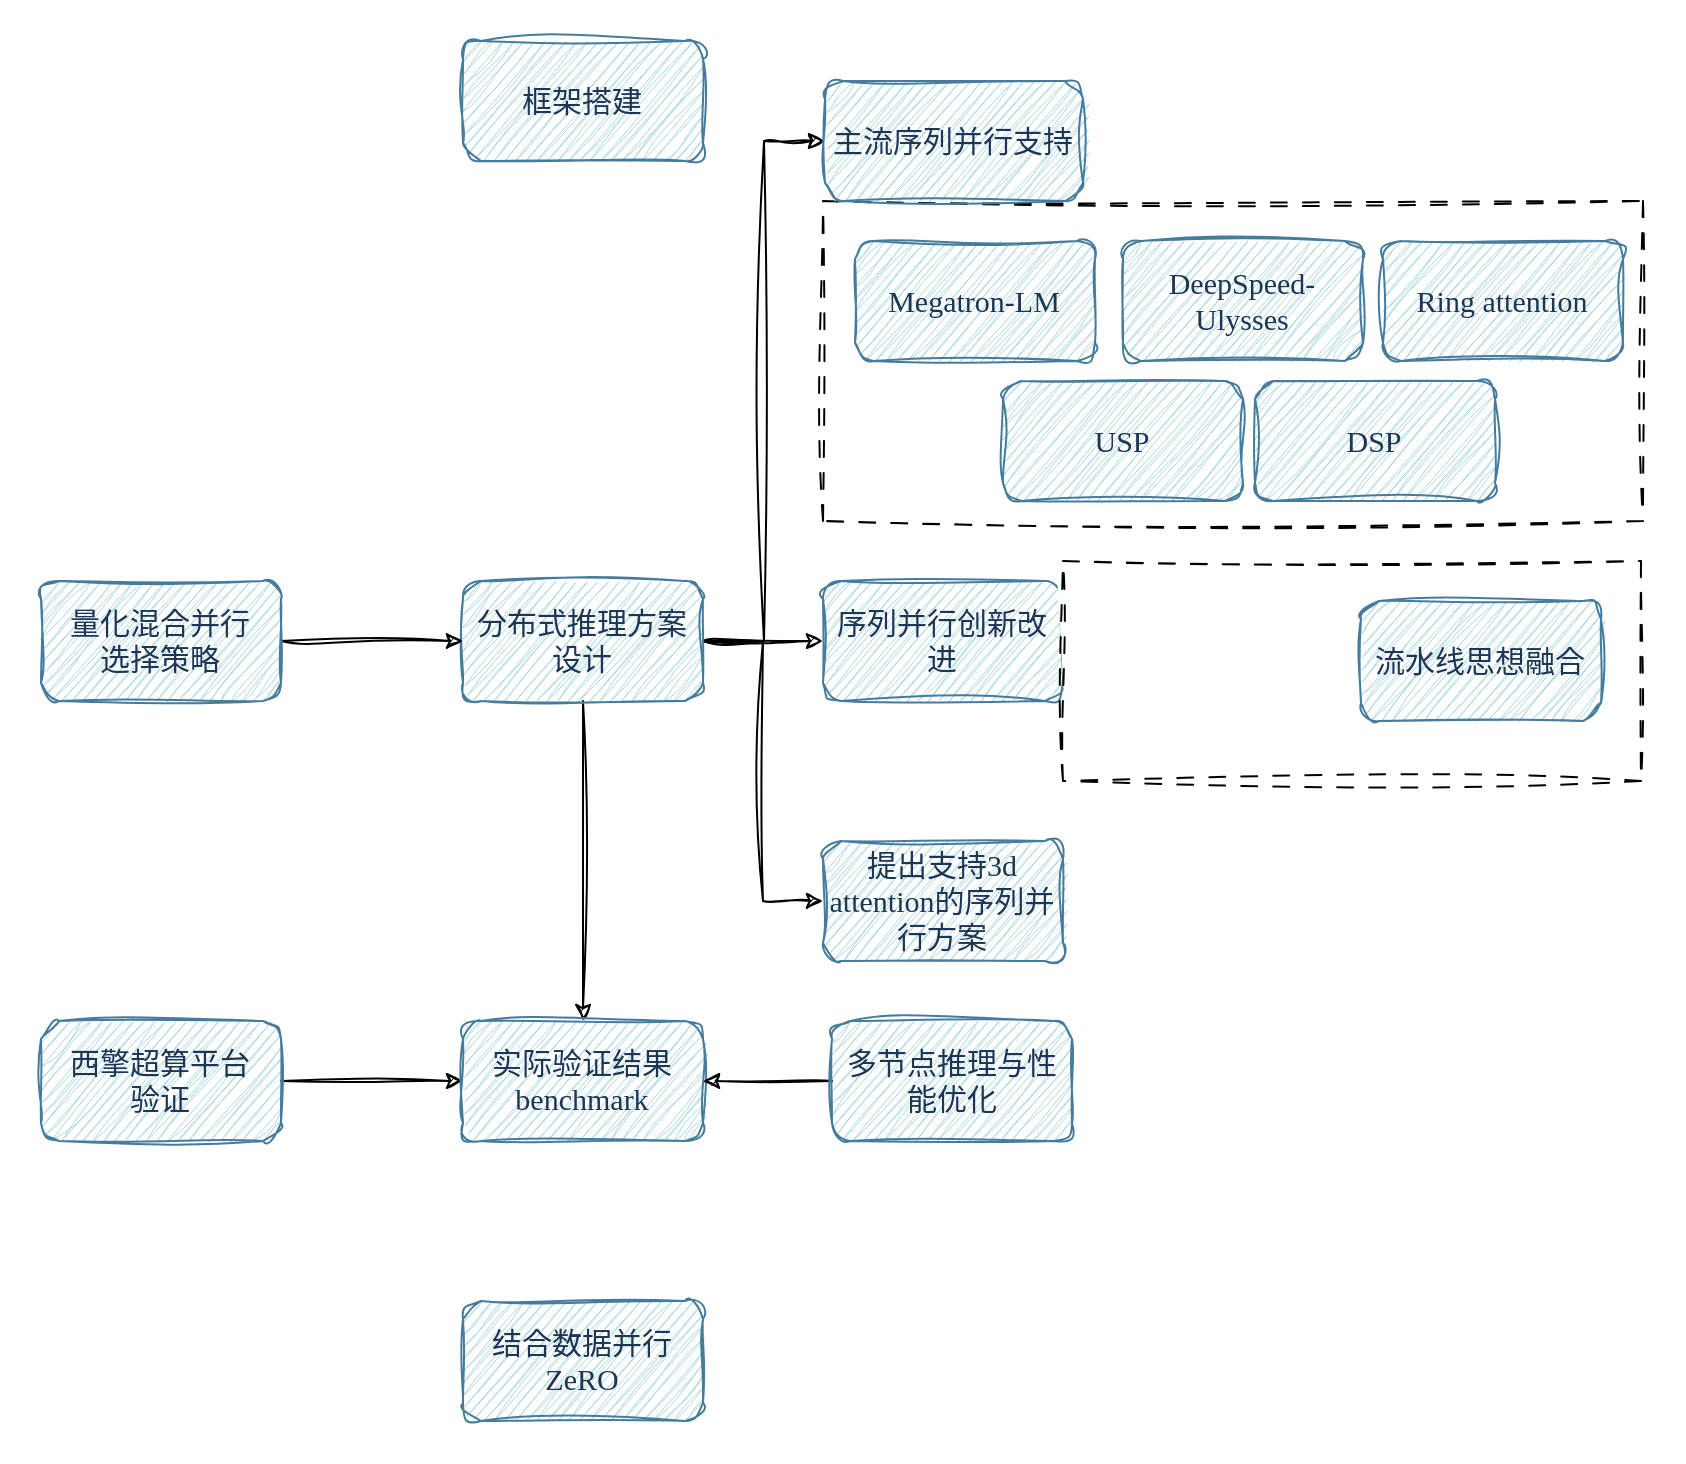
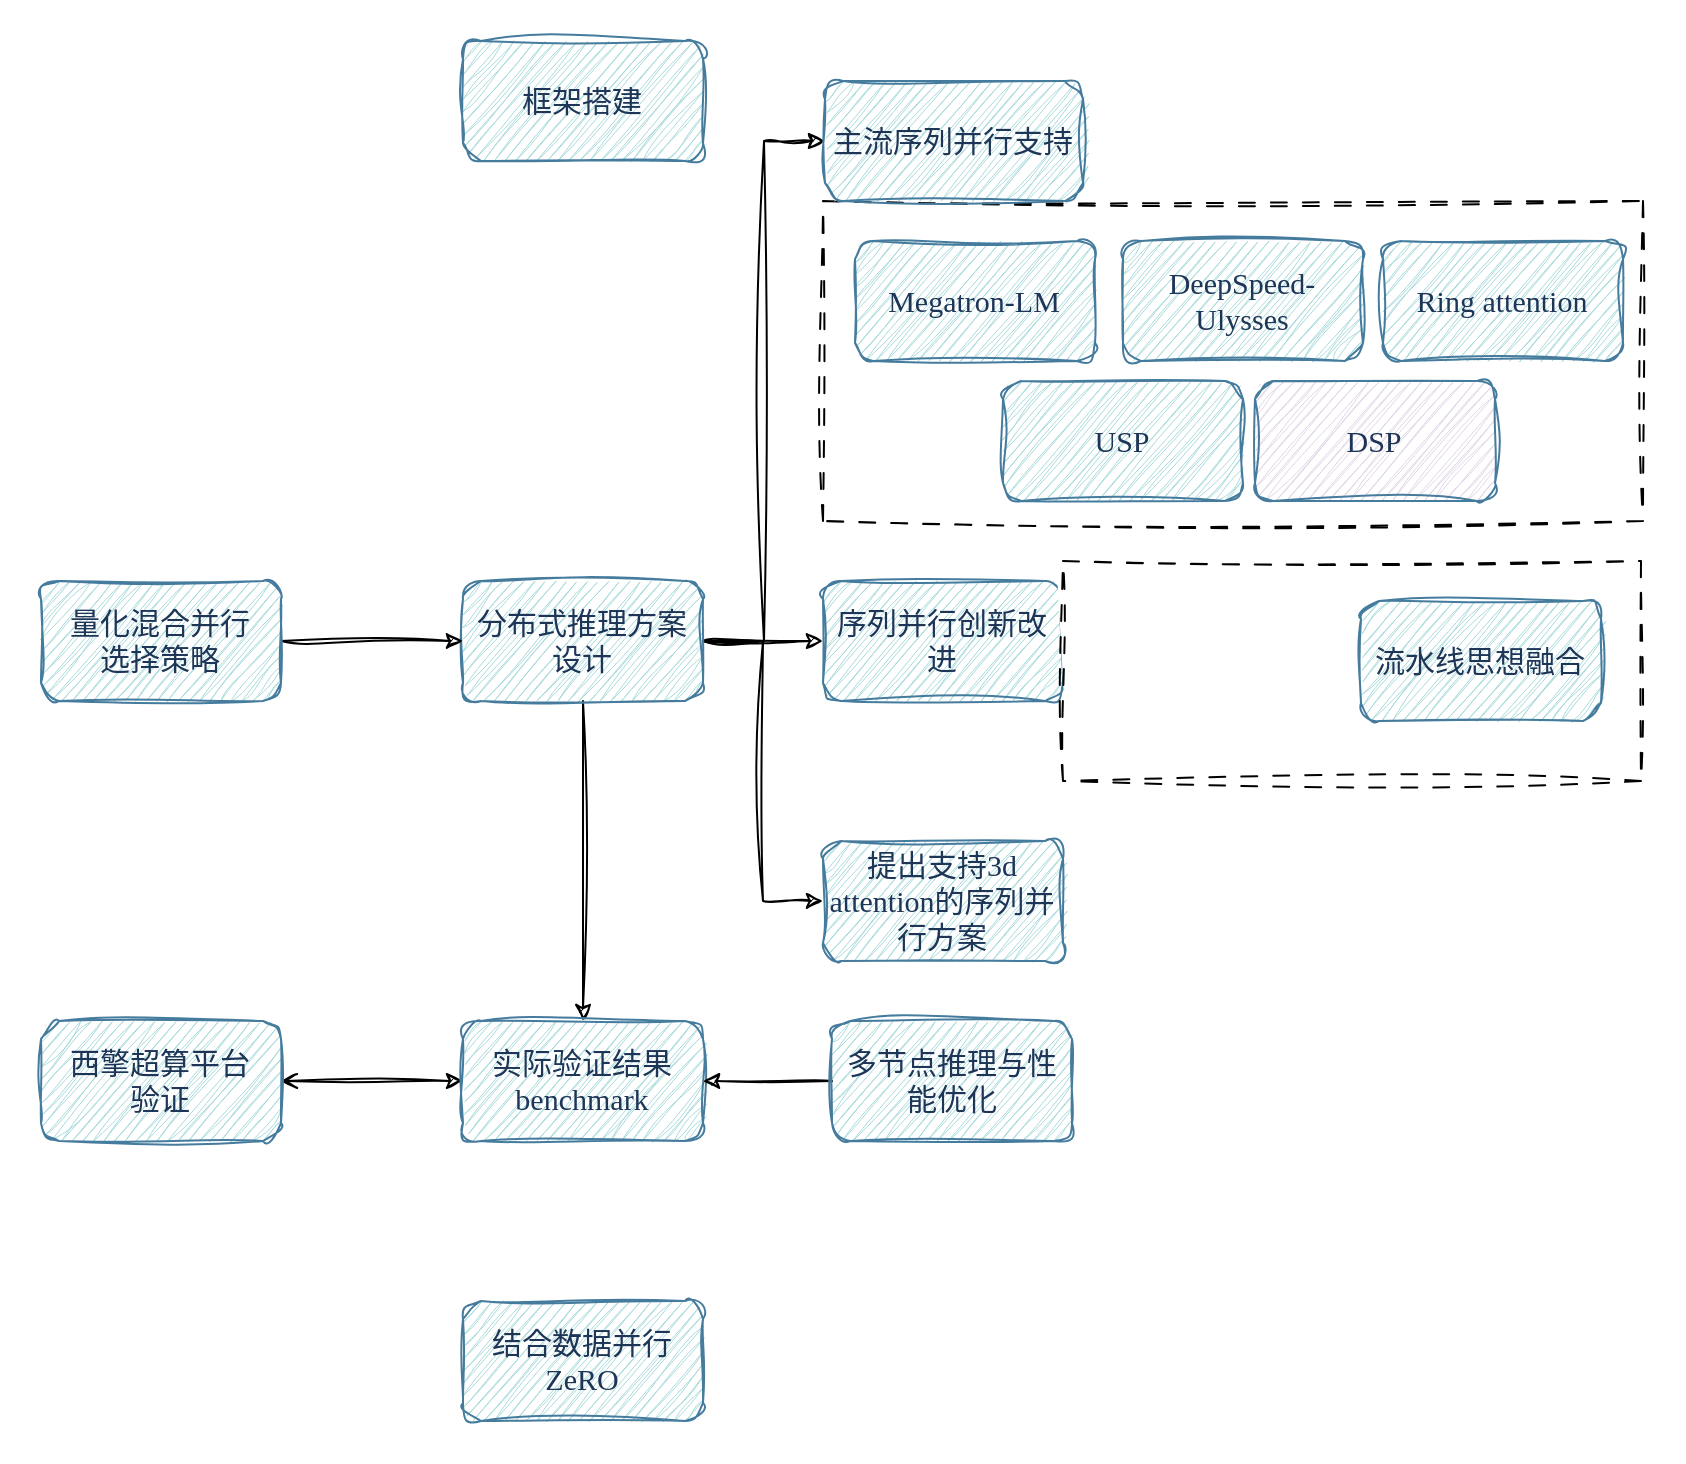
node "DSP": fillcolor #a8dadc -> #e1d5e7
edge "西擎超算平台 验证" -> "实际验证结果 benchmark": arrowhead none -> open
